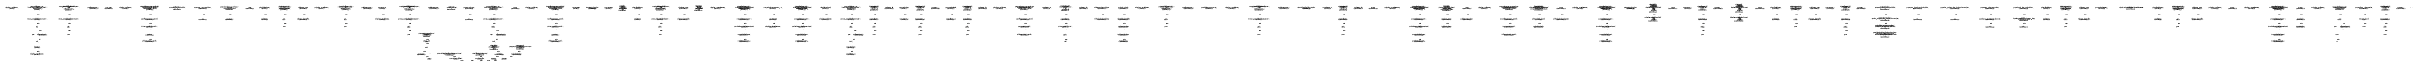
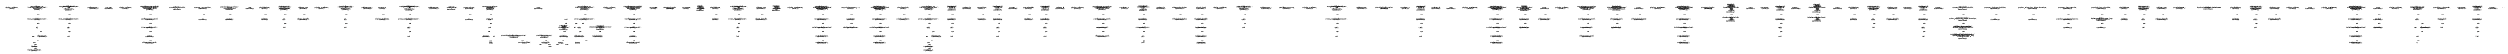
node "411_ uint256 counter_re_ent35 =0; 2095-new_variable-412-412": added
edge "377_ if 1911-if-378-379" -> "377_ end_if": reversed
edge "68_ return; 392-return-69-69" -> "0_ exit_node": removed, label "return_exit"
